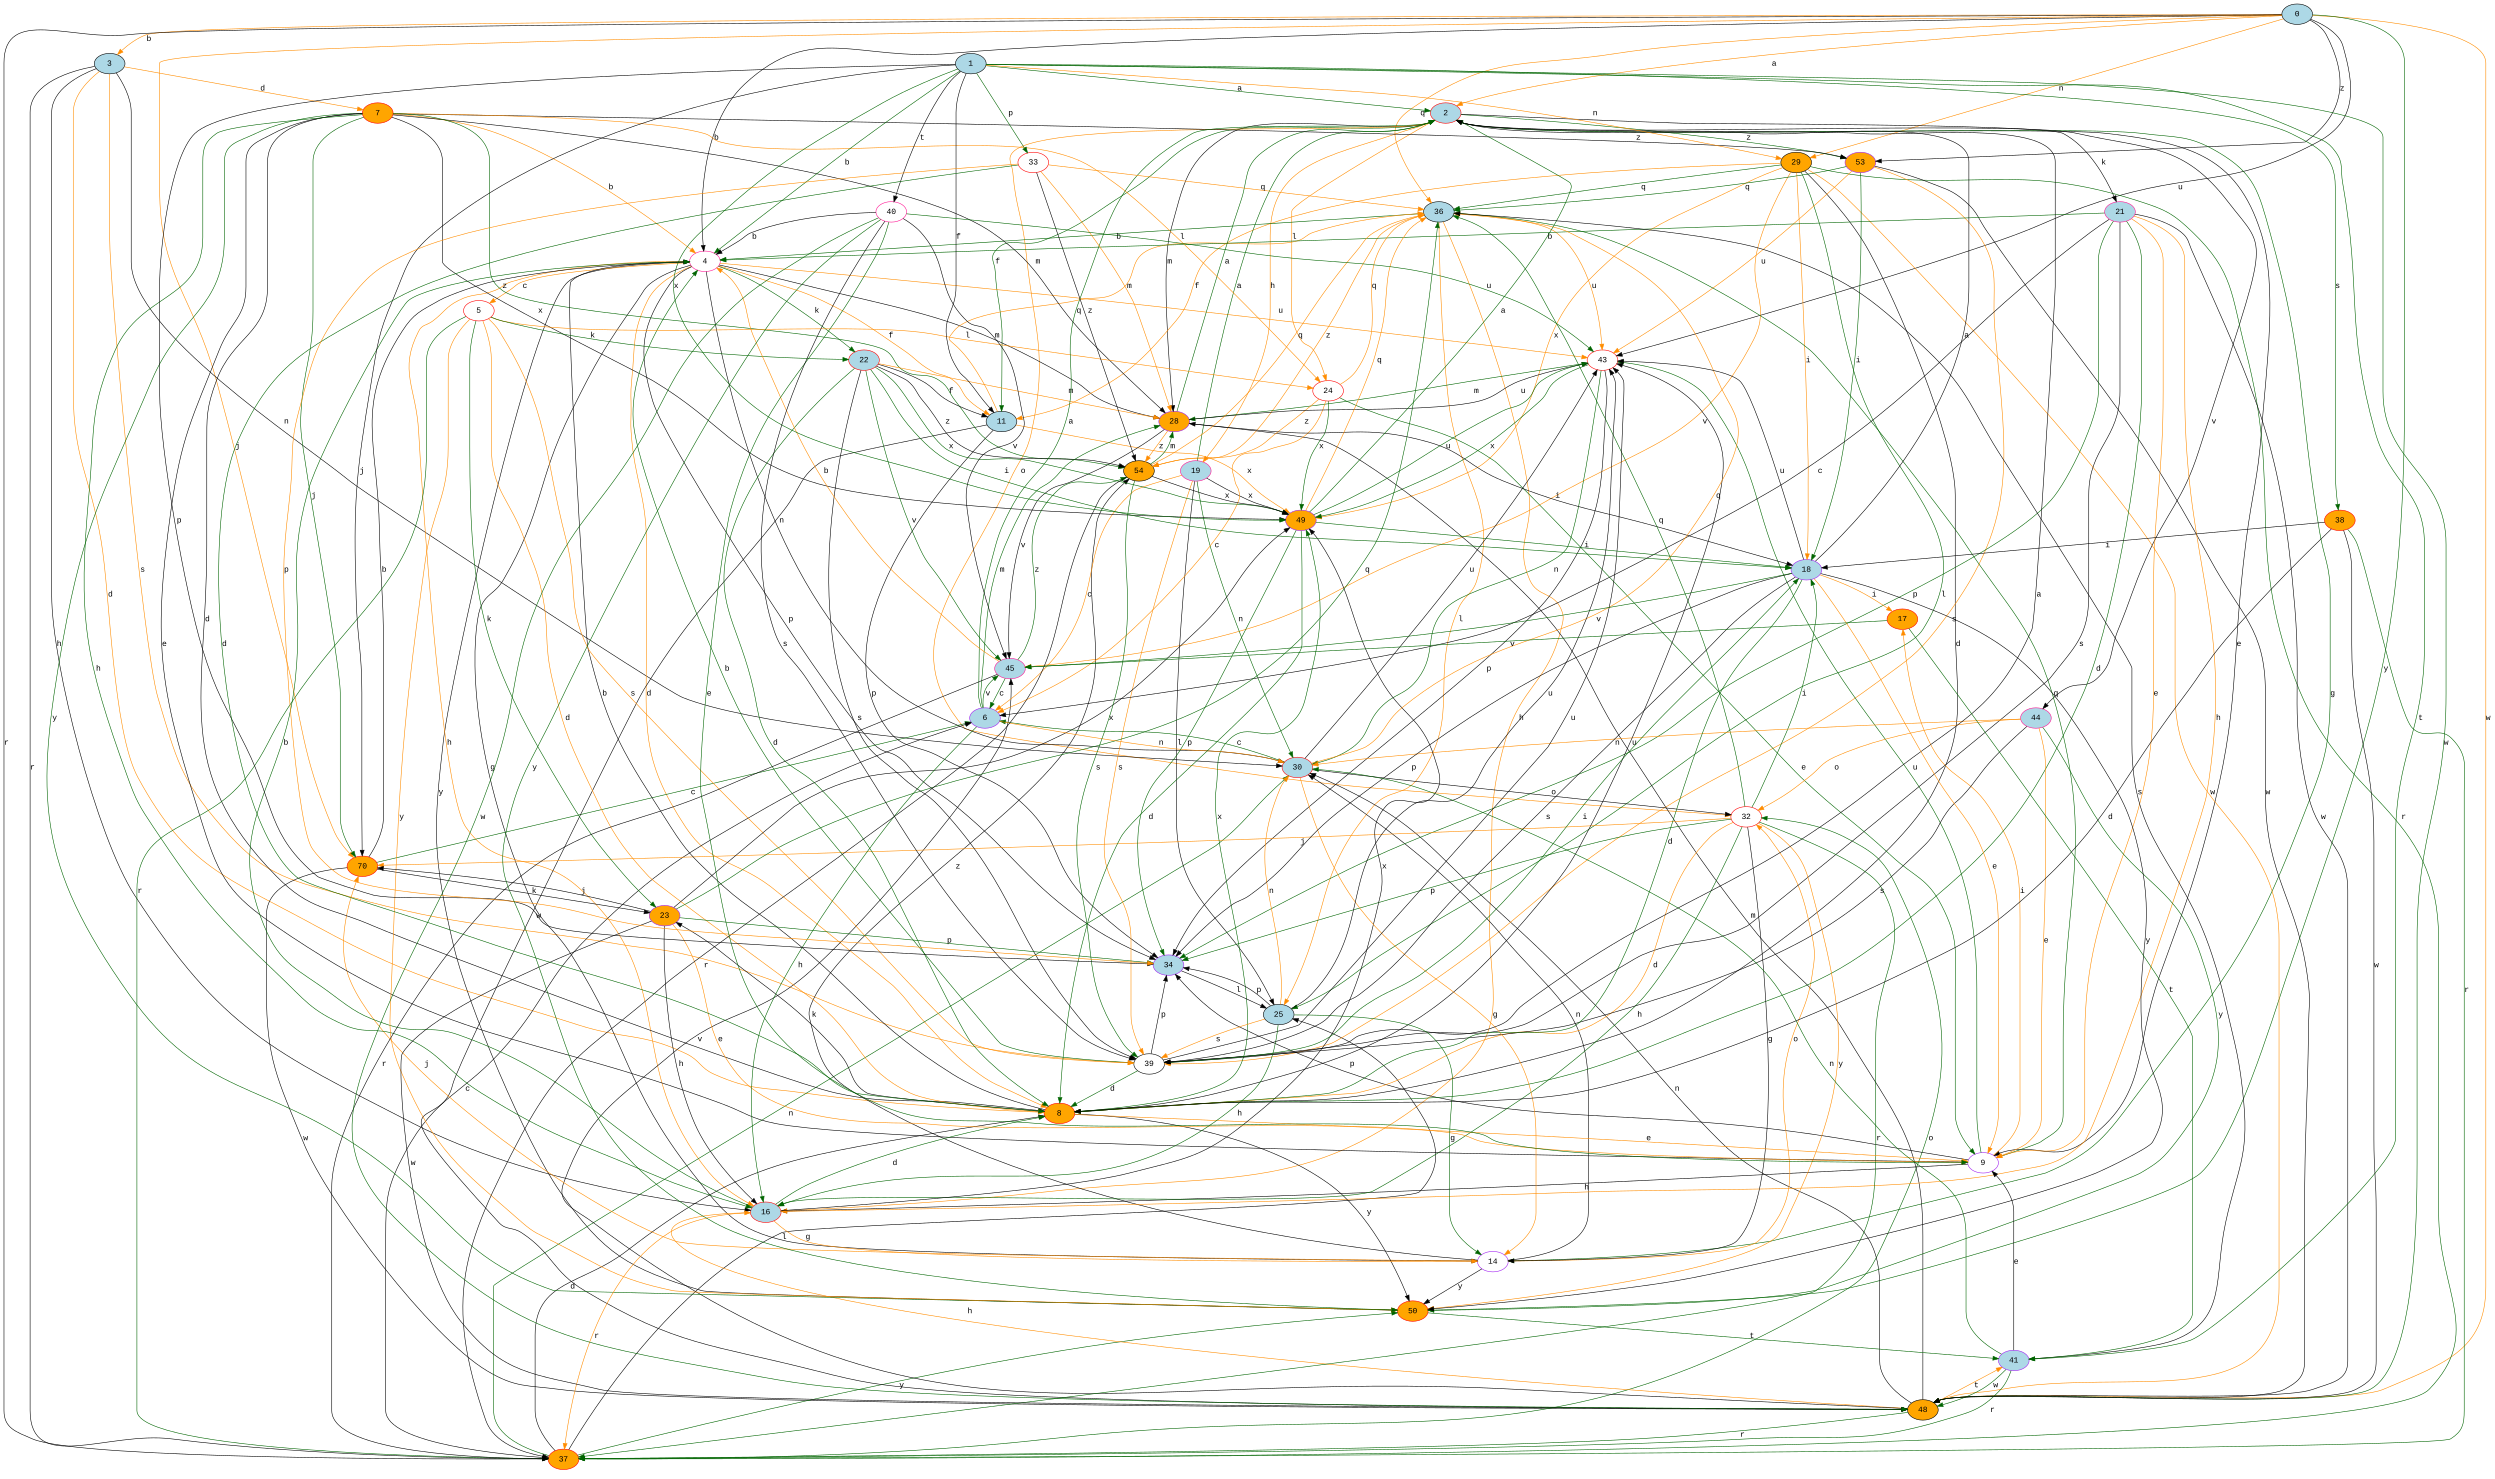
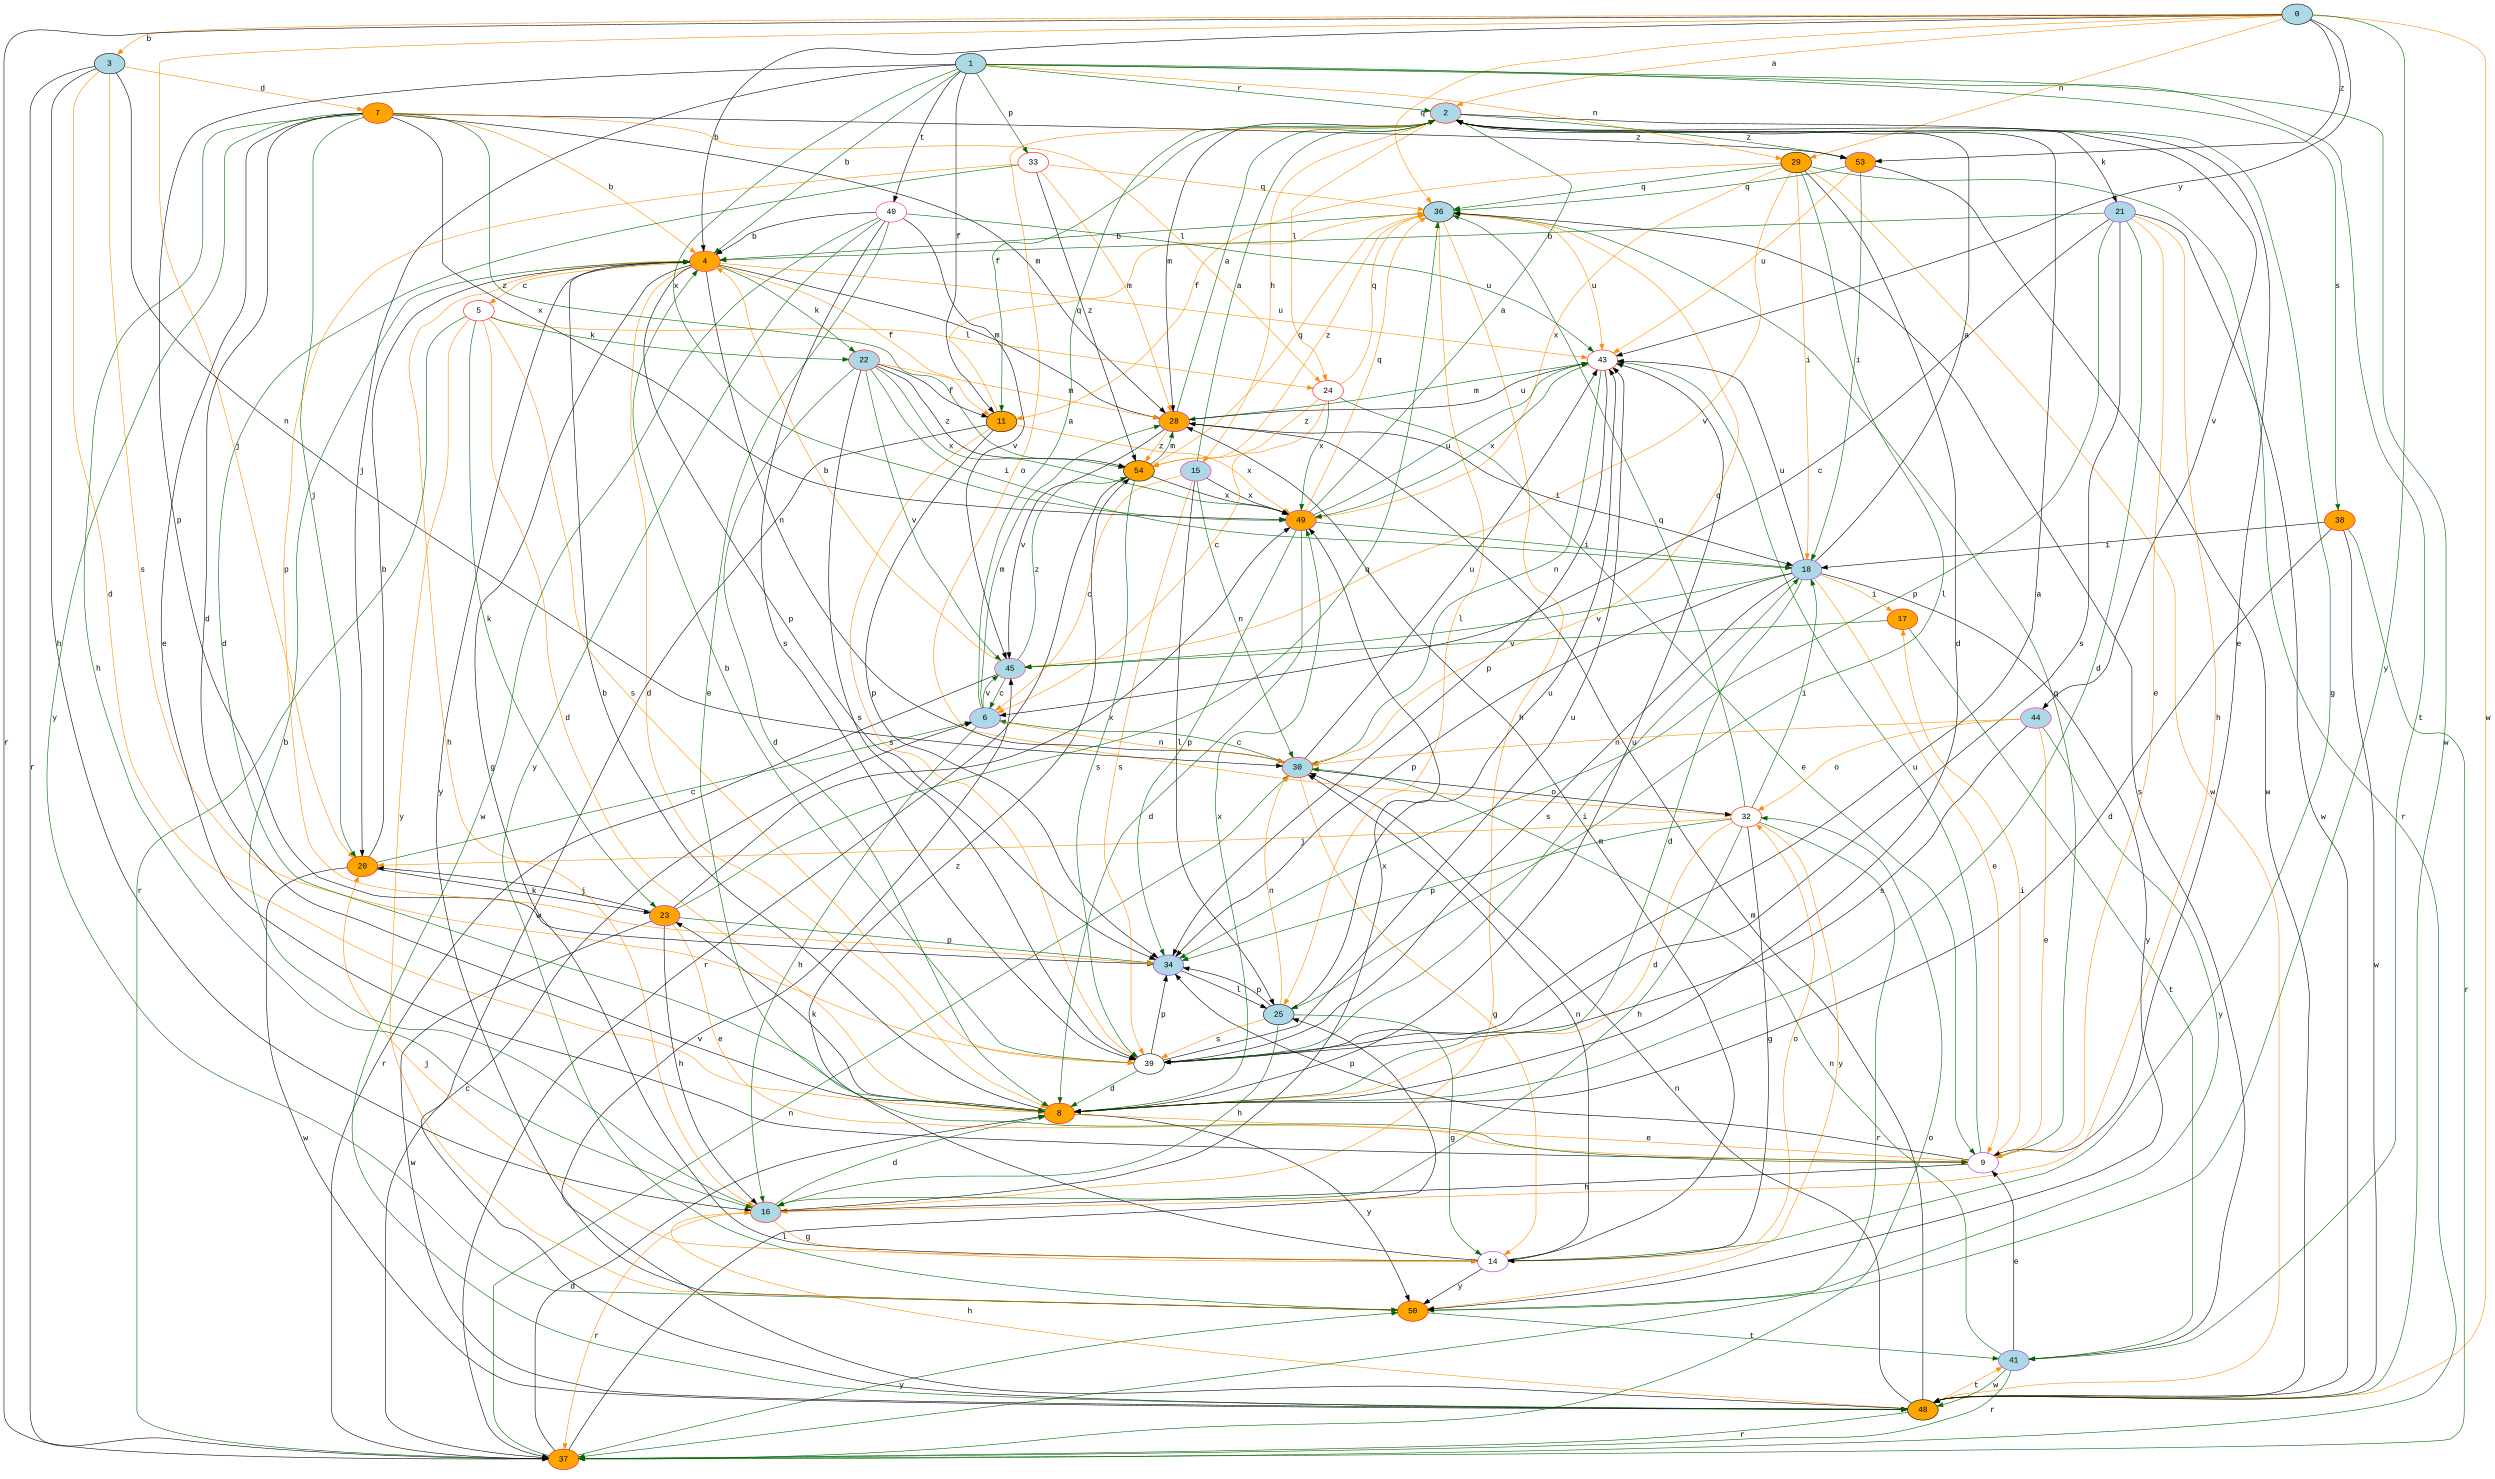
edge "1" -> "2": label "a" -> "r"
edge "0" -> "43": label "u" -> "y"
node "21": color deeppink -> purple
node "4": fillcolor white -> orange
node "11": fillcolor lightblue -> orange
node "19": label "19" -> "15"
edge "53" -> "39": now "11" -> "39"
node "70": label "70" -> "20"
edge "14" -> "28": added, label "m"
